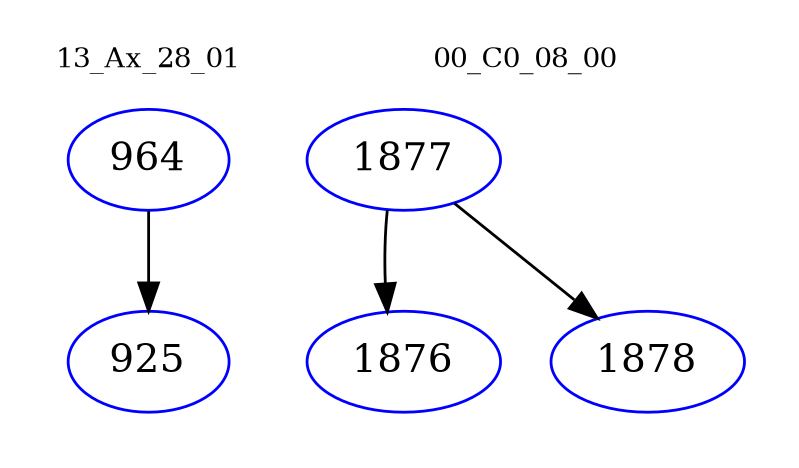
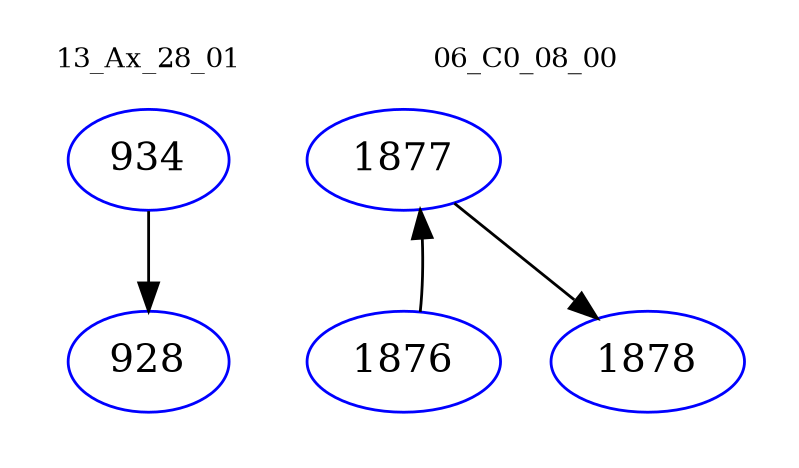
cluster "00_C0_08_00": label "00_C0_08_00" -> "06_C0_08_00"
node "964": label "964" -> "934"
edge "1877" -> "1876": reversed
node "925": label "925" -> "928"
